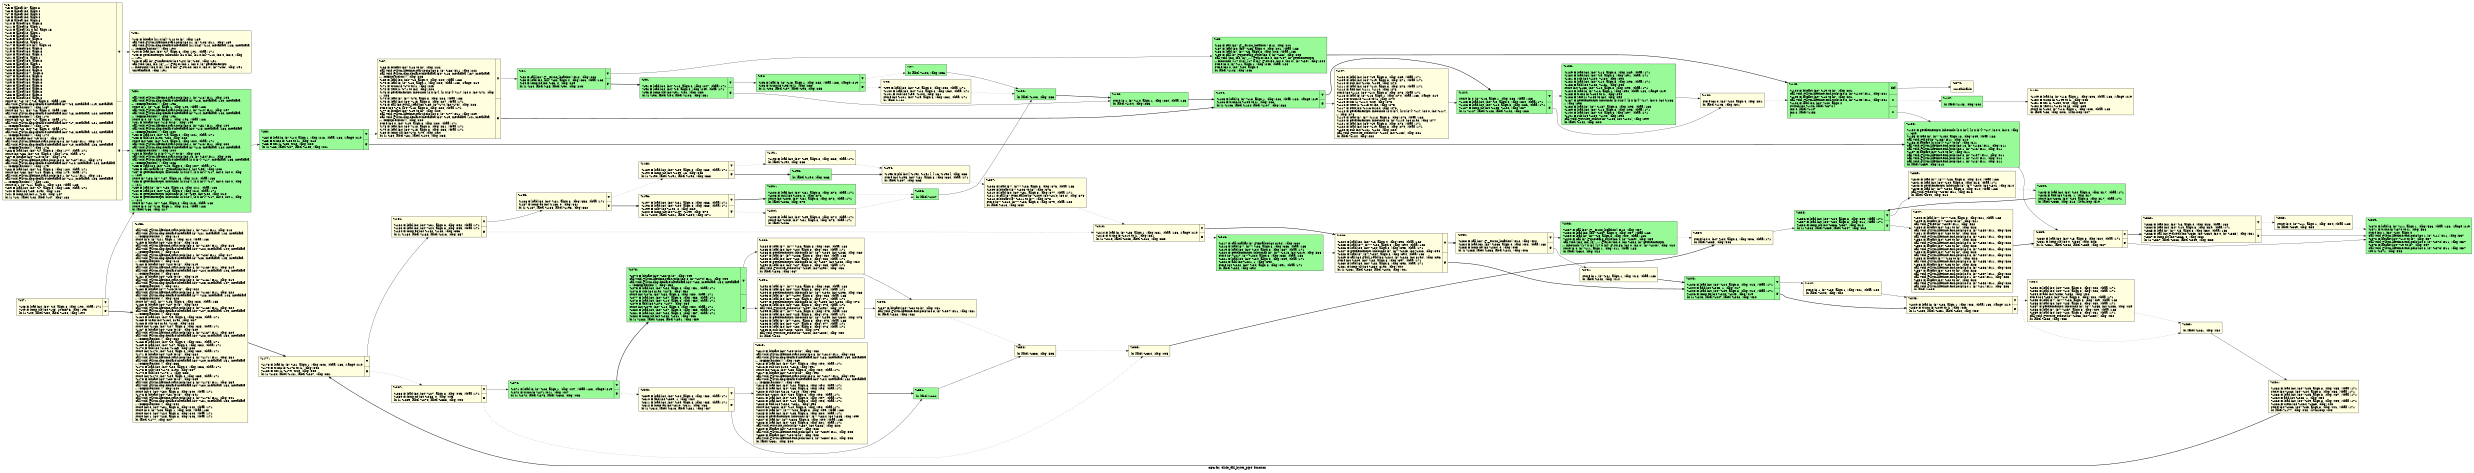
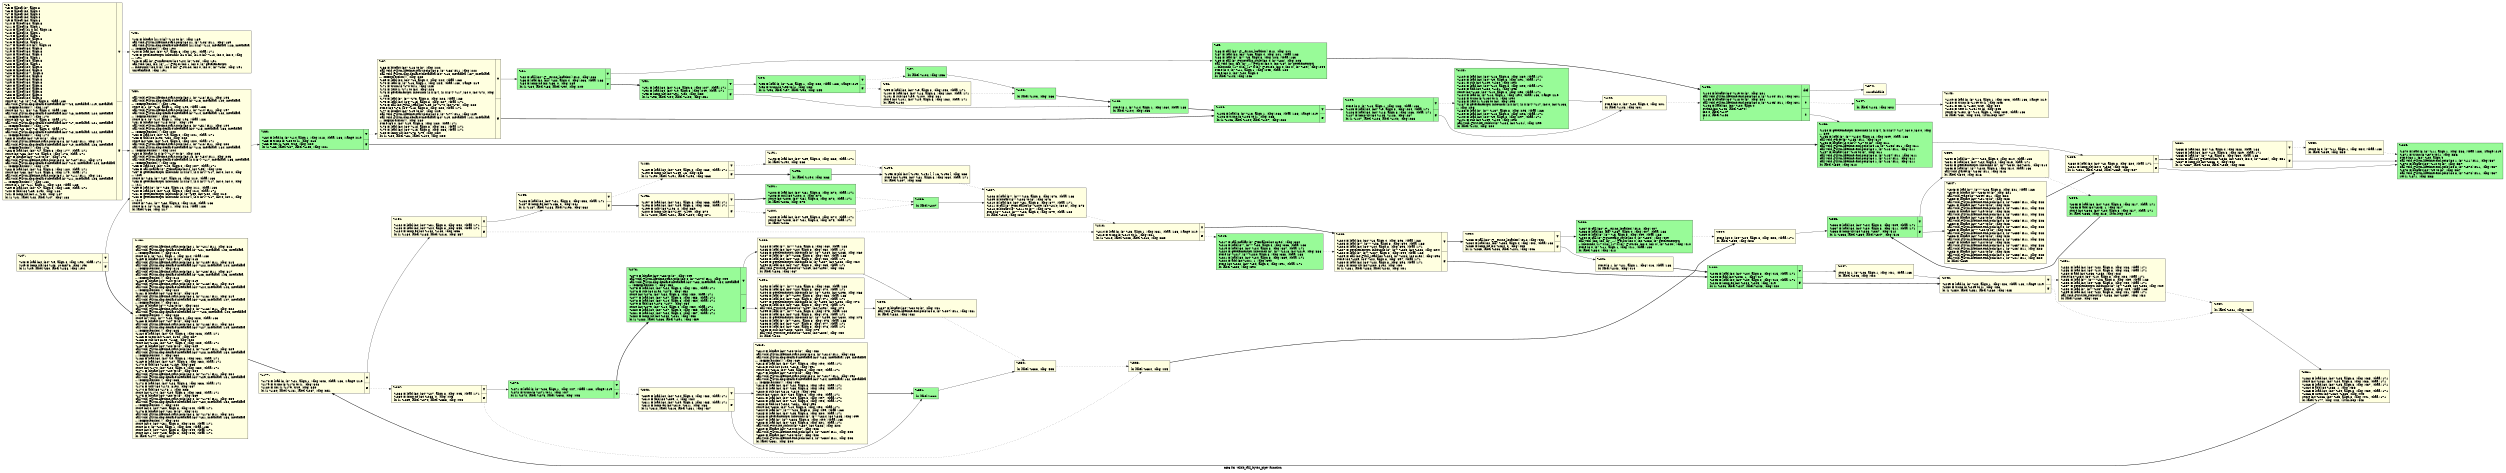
node "%107:": removed
node "%50:": fillcolor palegreen -> lightyellow
edge "%206:" -> "%102:": now "%206:" -> "%207:"
